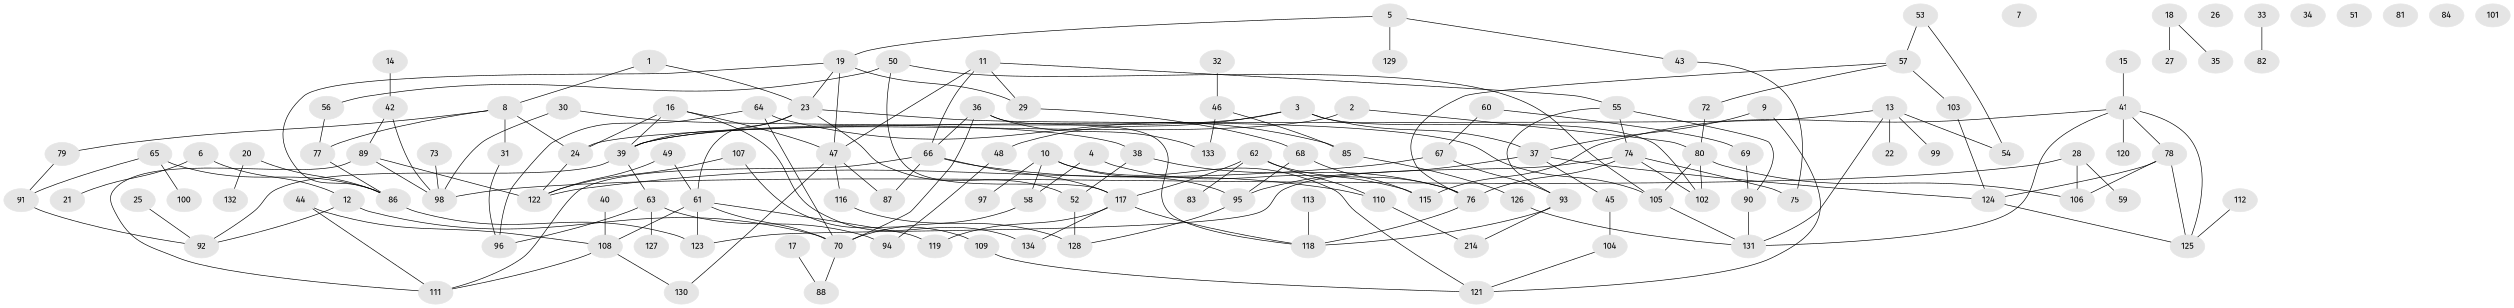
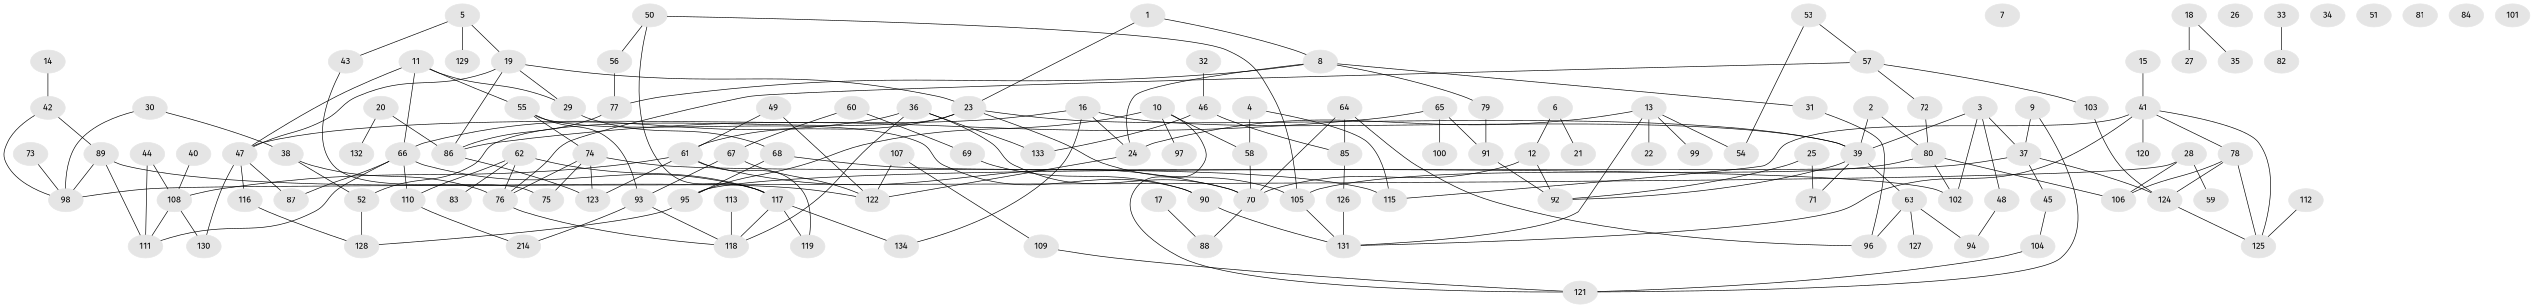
node "71": added
